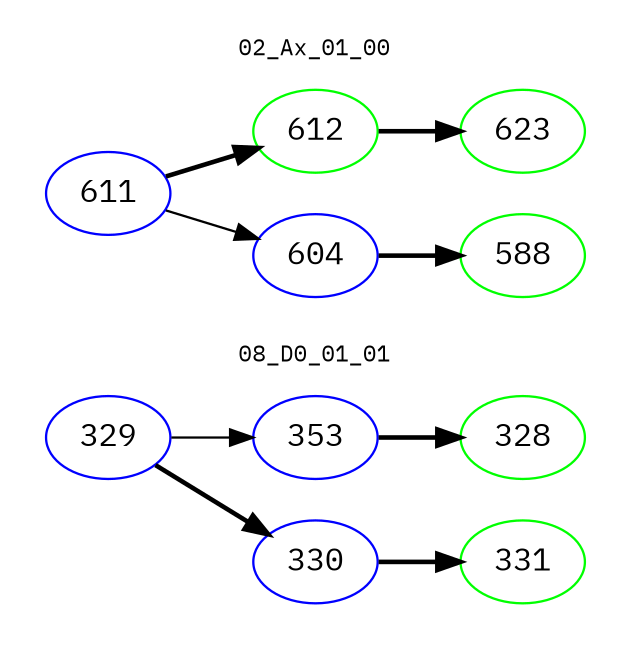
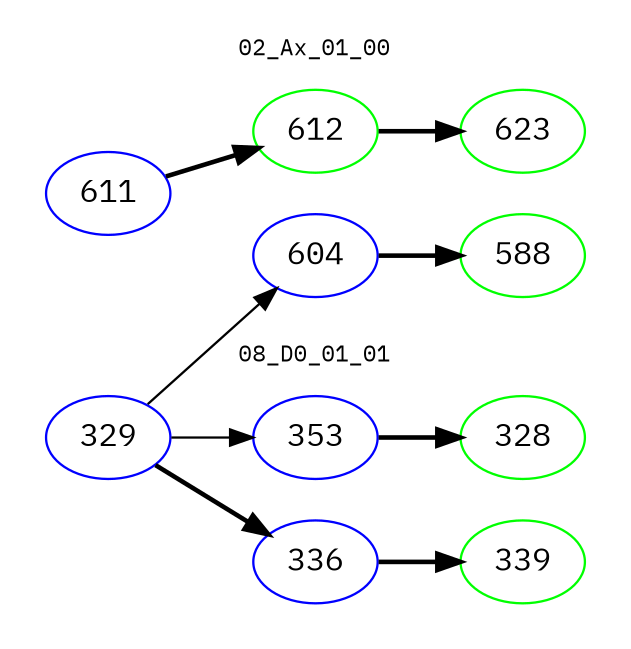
edge "611" -> "604": now "329" -> "604"
node "330": label "330" -> "336"
node "331": label "331" -> "339"
